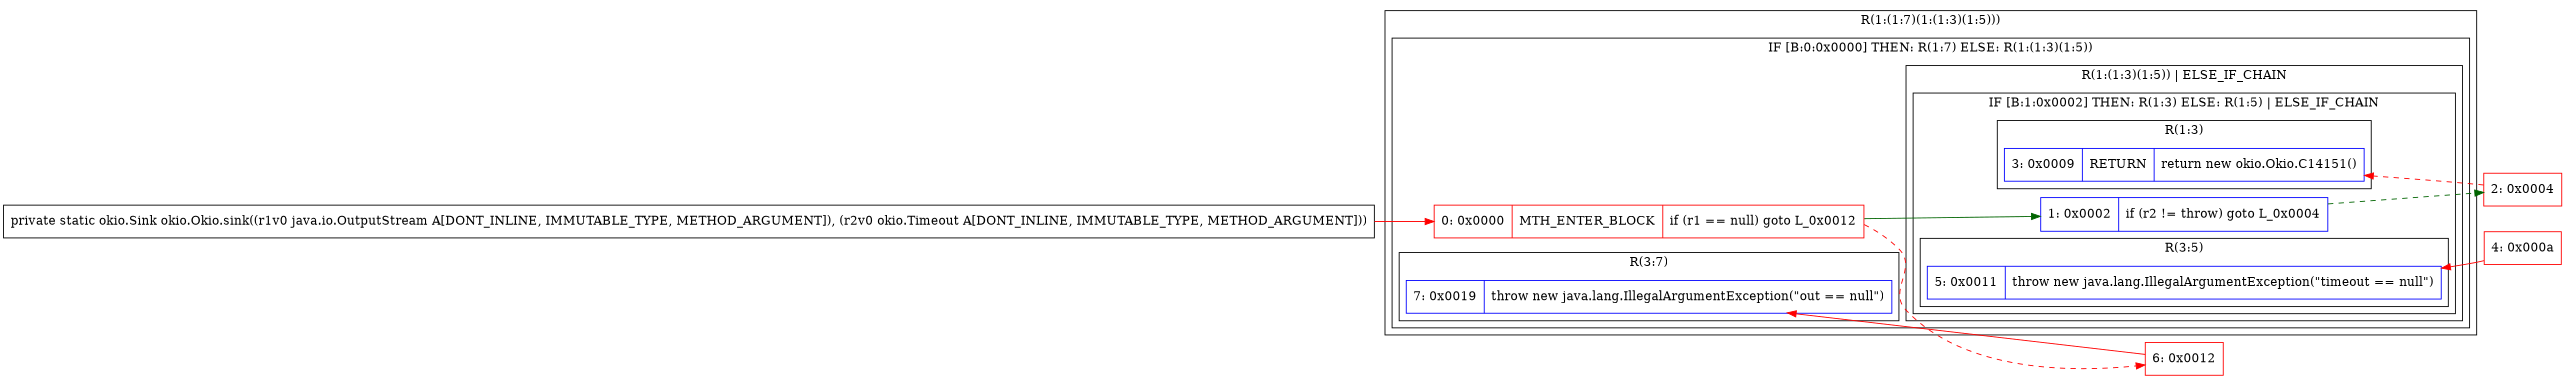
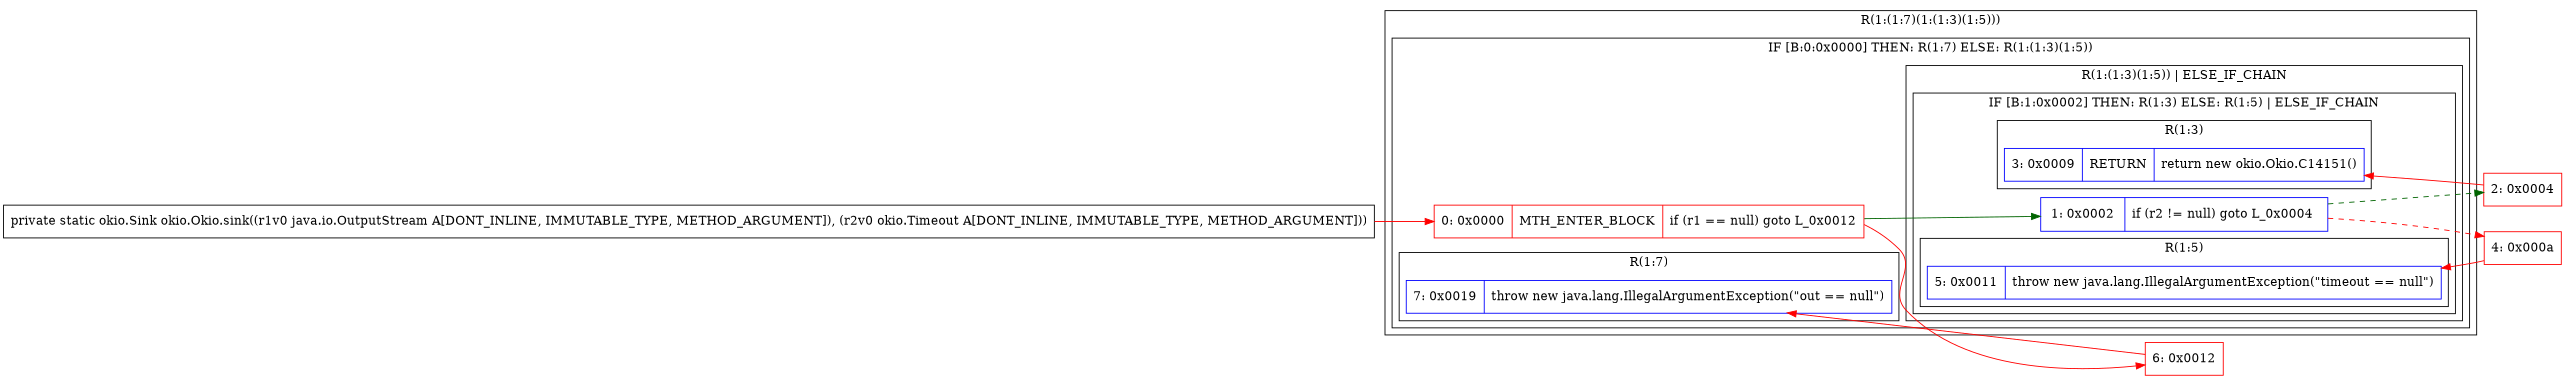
edge "2: 0x0004" -> "3: 0x0009": style dashed -> solid
node "1: 0x0002": text "if (r2 != throw) goto L_0x0004" -> "if (r2 != null) goto L_0x0004"
edge "1: 0x0002" -> "4: 0x000a": added
cluster "R(3:5)": label "R(3:5)" -> "R(1:5)"
cluster "R(3:7)": label "R(3:7)" -> "R(1:7)"
edge "0: 0x0000" -> "6: 0x0012": style dashed -> solid
